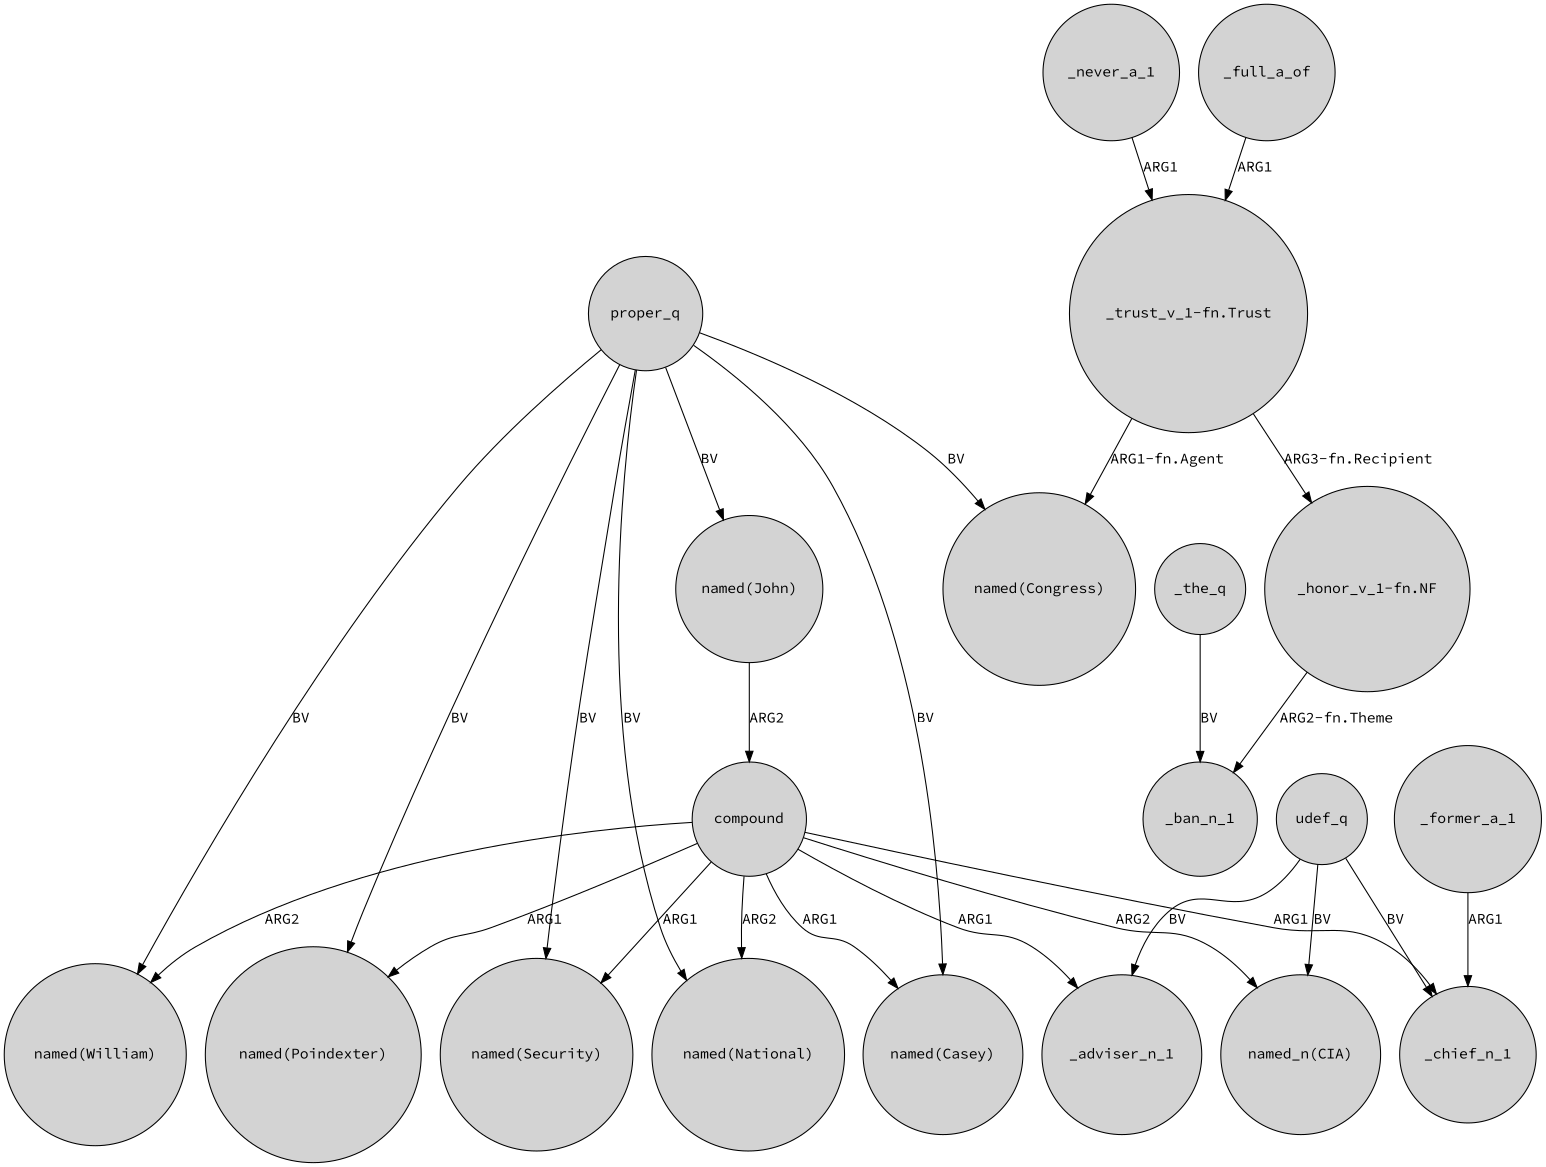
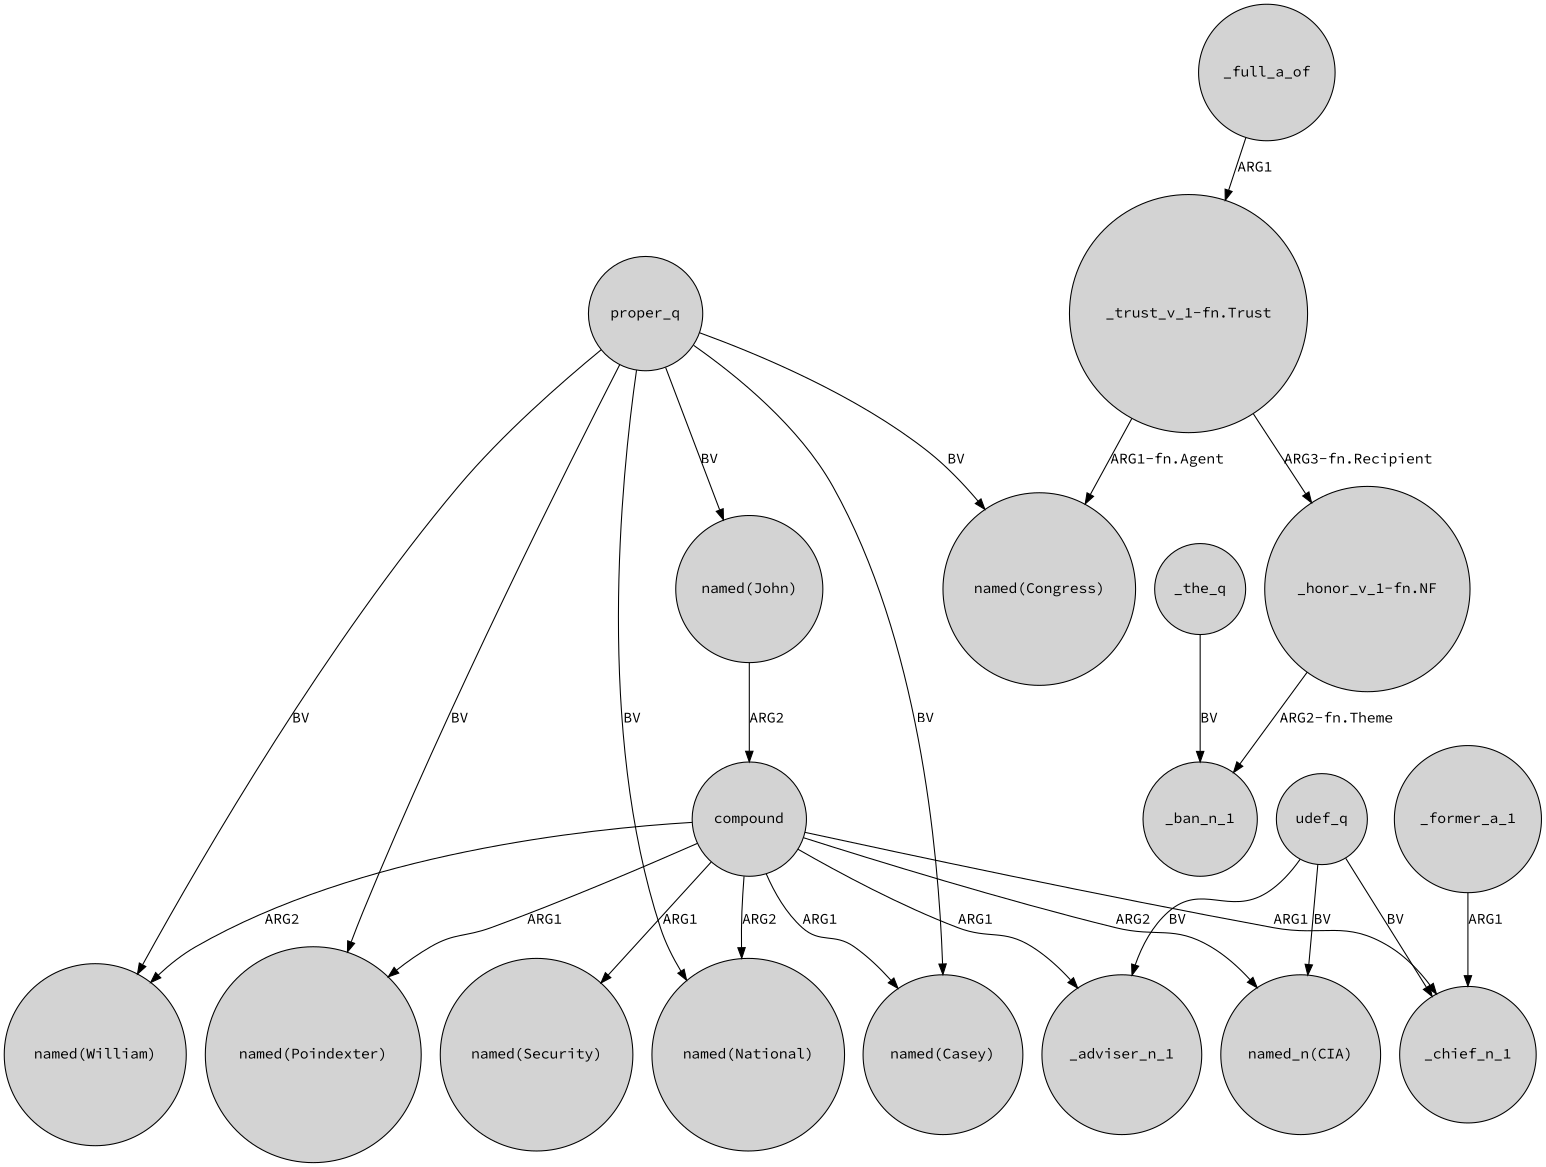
node "_never_a_1": removed
edge "proper_q" -> "named(Security)": removed, label "BV"
